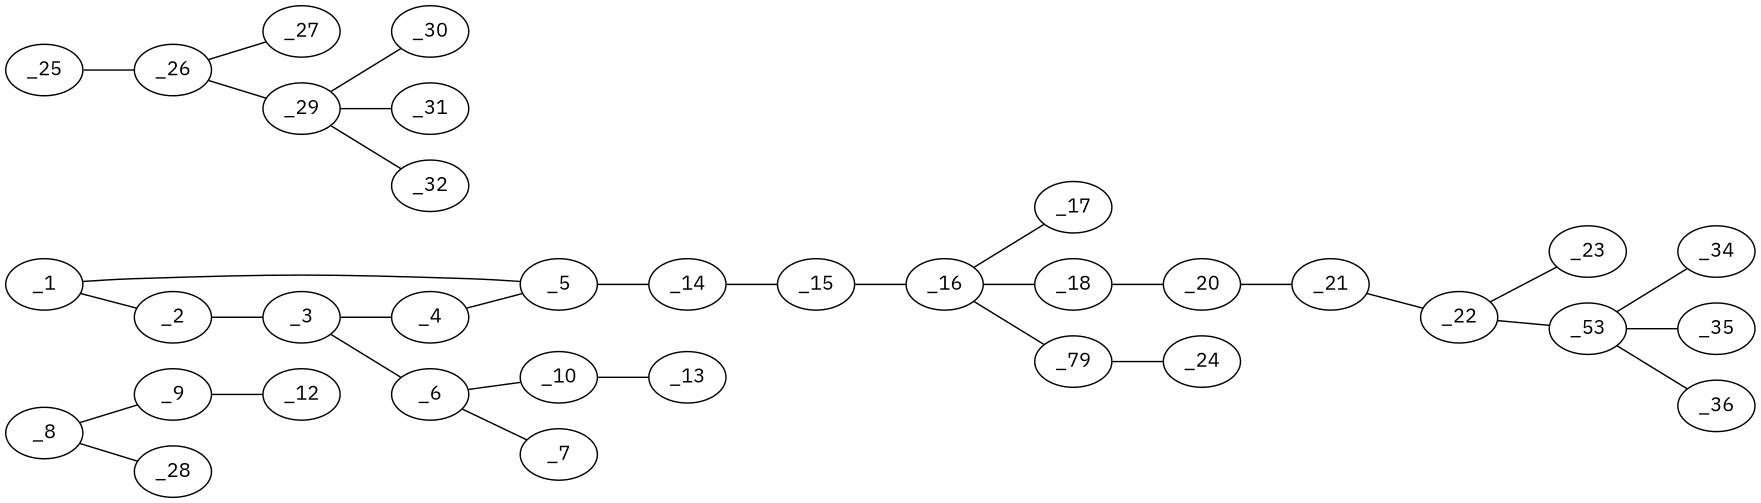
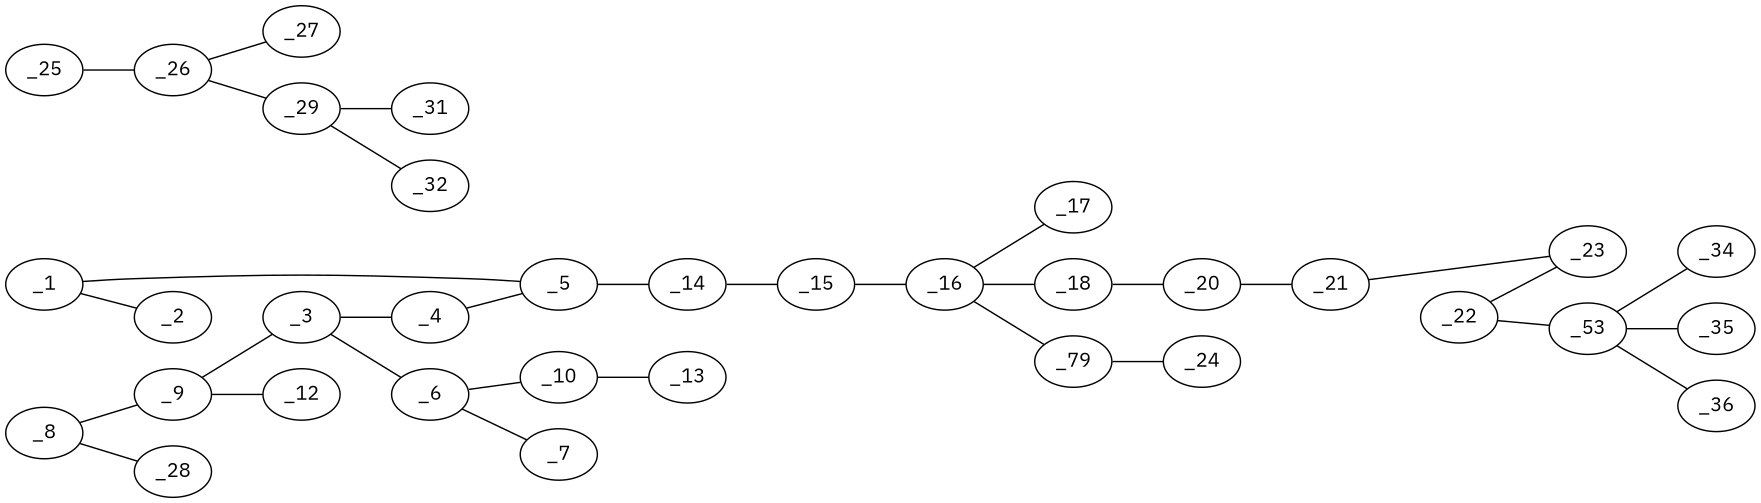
node "_30": removed
edge "_21" -- "_22": now "_21" -- "_23"
edge "_2" -- "_3": now "_9" -- "_3"
